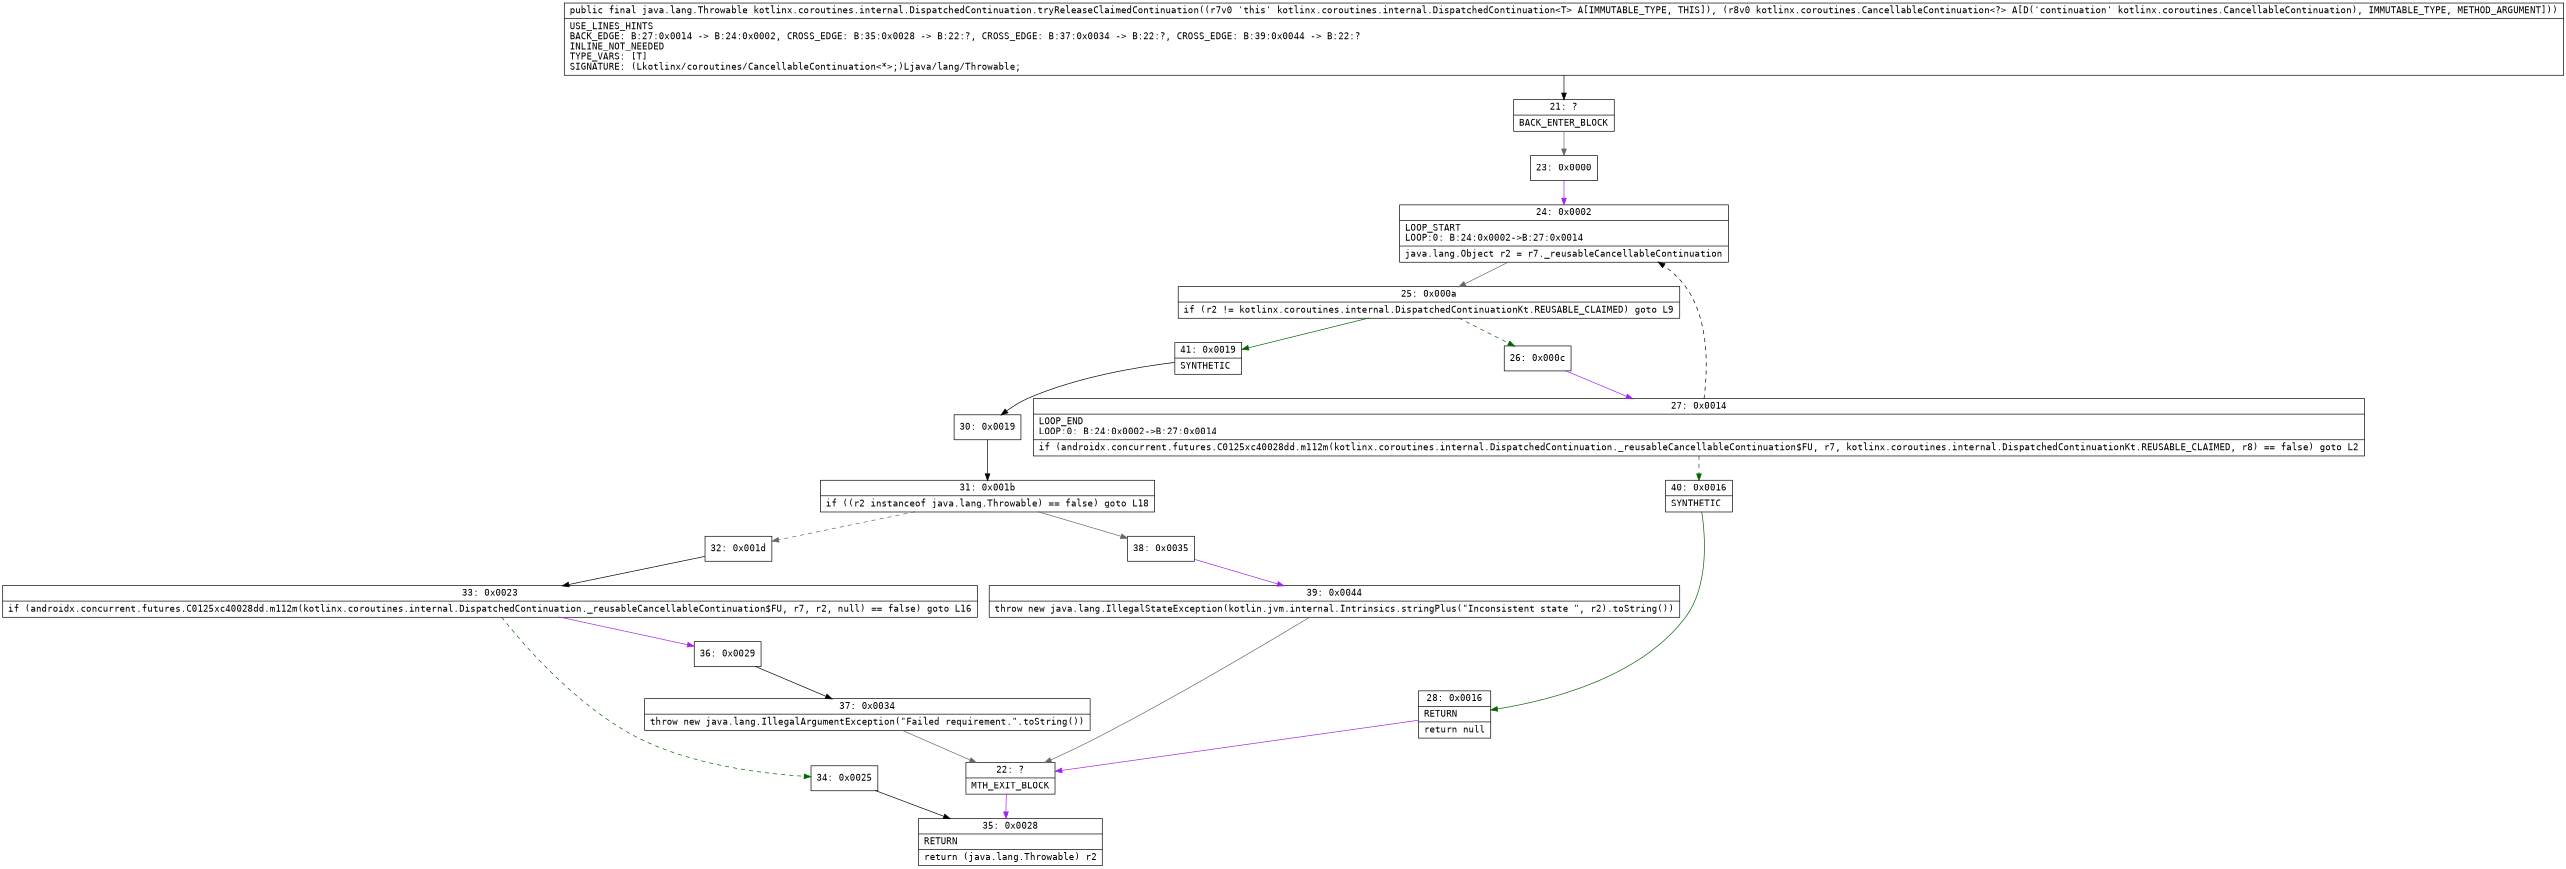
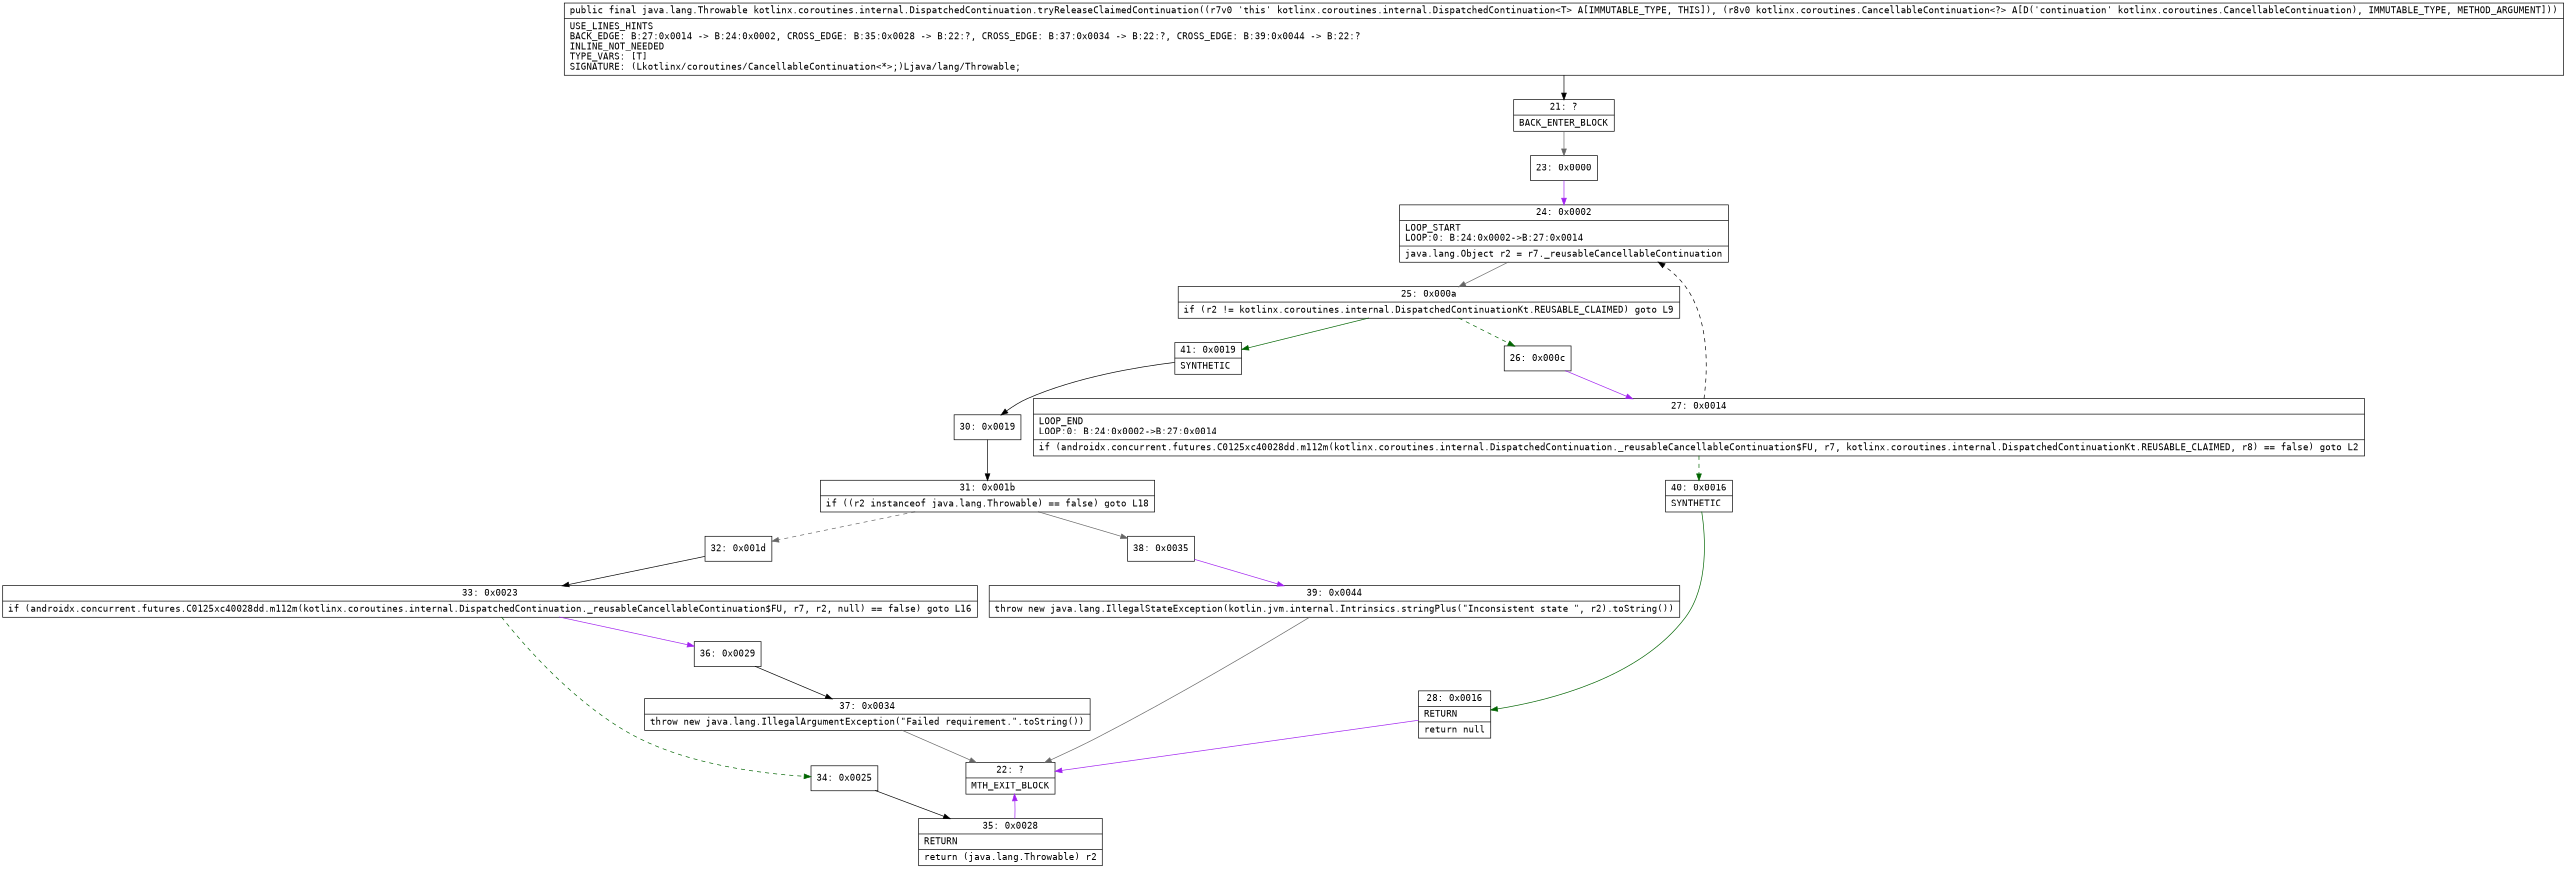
edge "22: ?" -> "35: 0x0028": reversed
